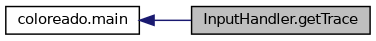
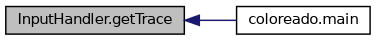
edge "InputHandler.getTrace" -> "coloreado.main": reversed
